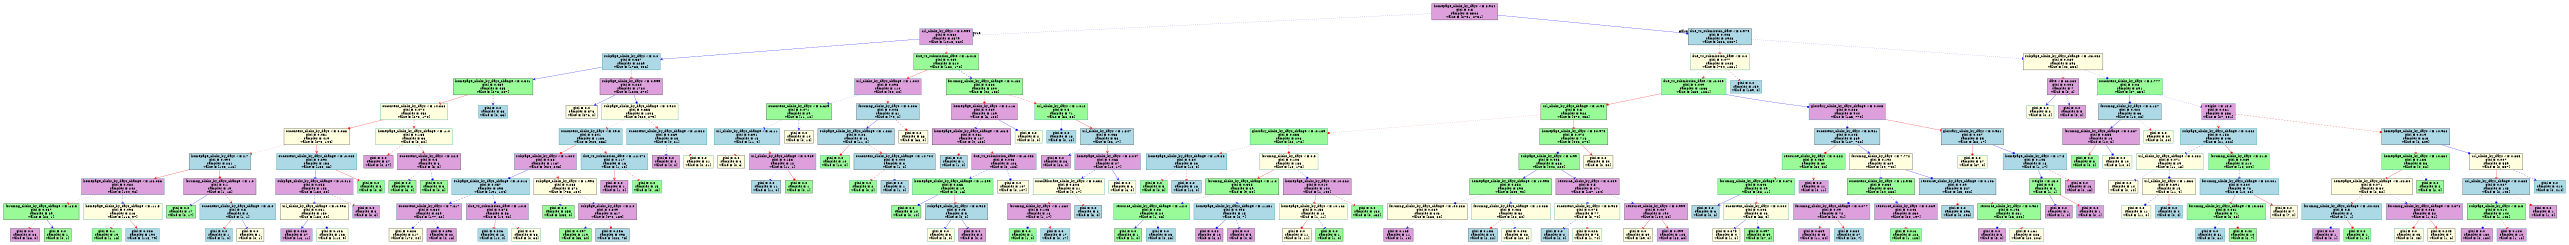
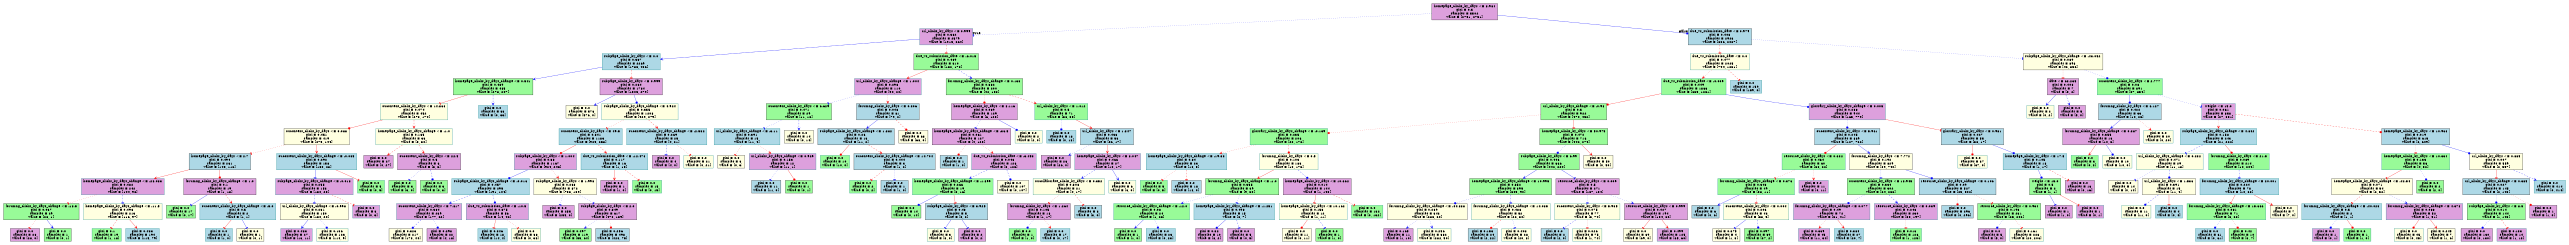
node "gini = 0.0 samples = 255 value = [255, 0]": fillcolor palegreen -> plum
node "gini = 0.256 samples = 332 value = [282, 50]": added
